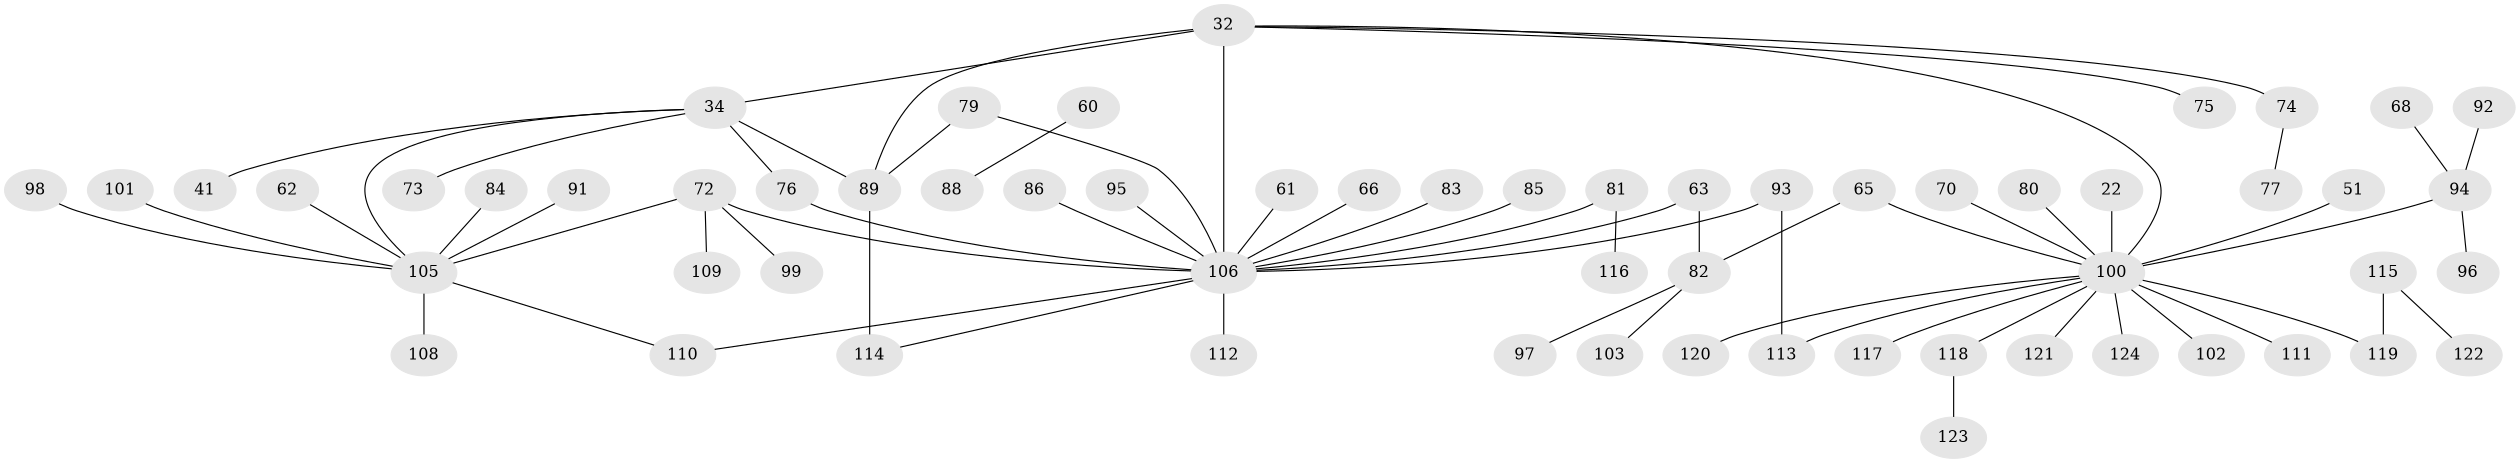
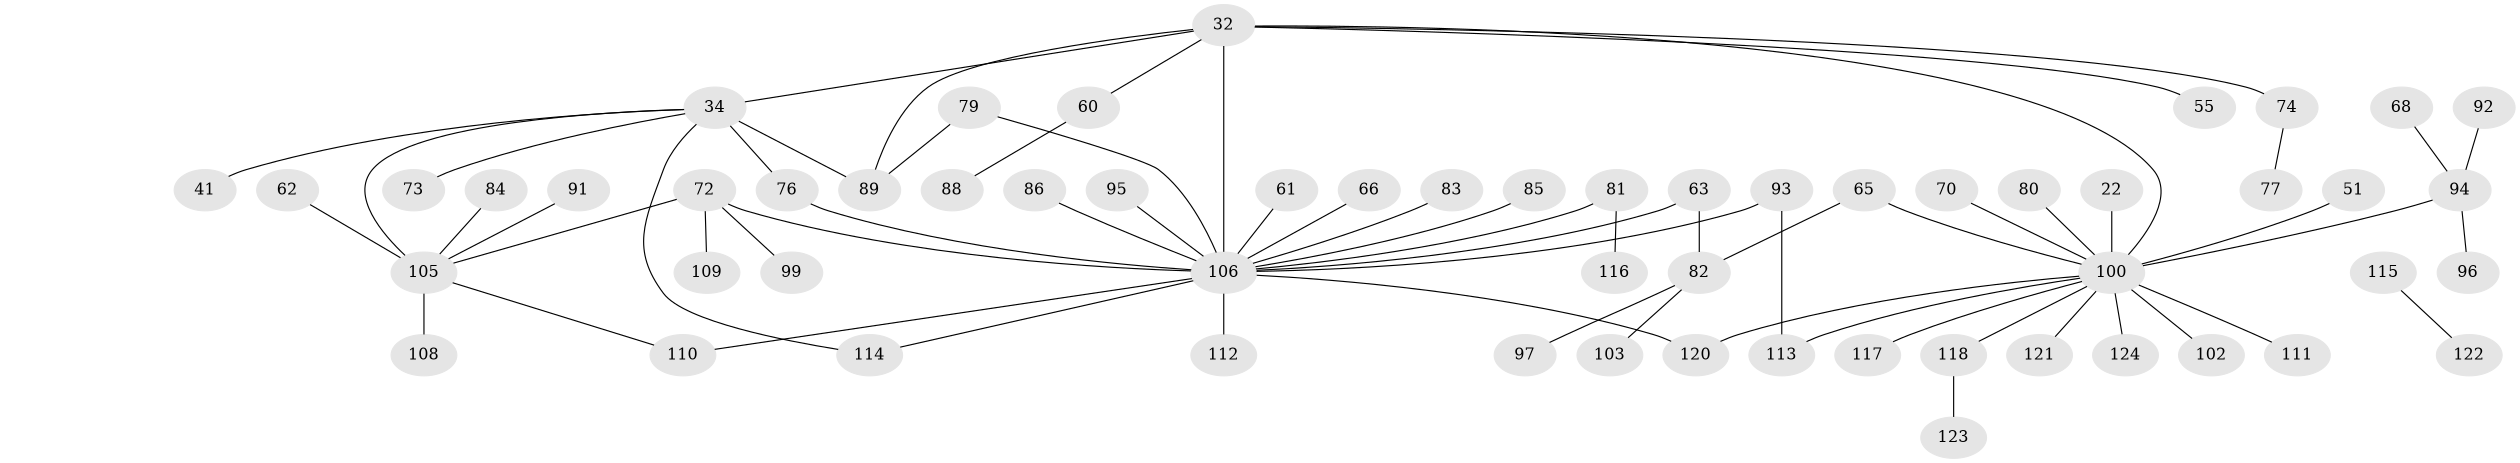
edge "32" -- "60": added
node "75": label "75" -> "55"
node "98": removed
node "101": removed
edge "89" -- "114": now "34" -- "114"
edge "106" -- "120": added
node "119": removed
